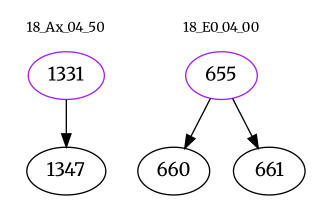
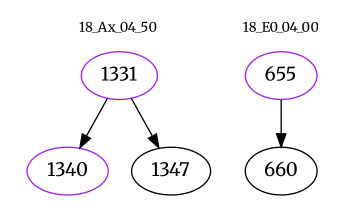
node "1340": added
node "661": removed
